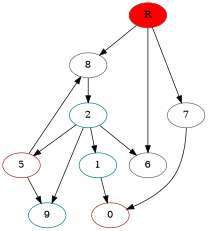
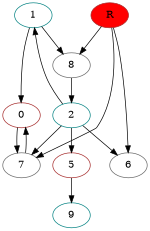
edge "5" -> "8": now "1" -> "8"
edge "0" -> "7": added
edge "2" -> "9": now "2" -> "7"
